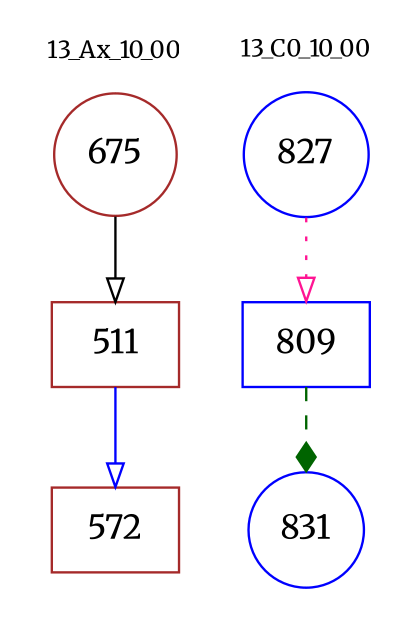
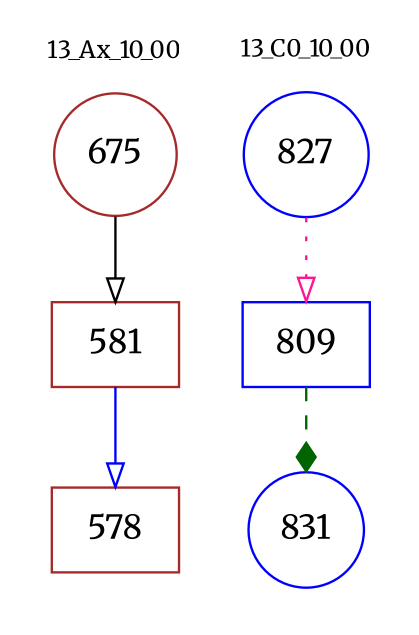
node "511": label "511" -> "581"
node "572": label "572" -> "578"
